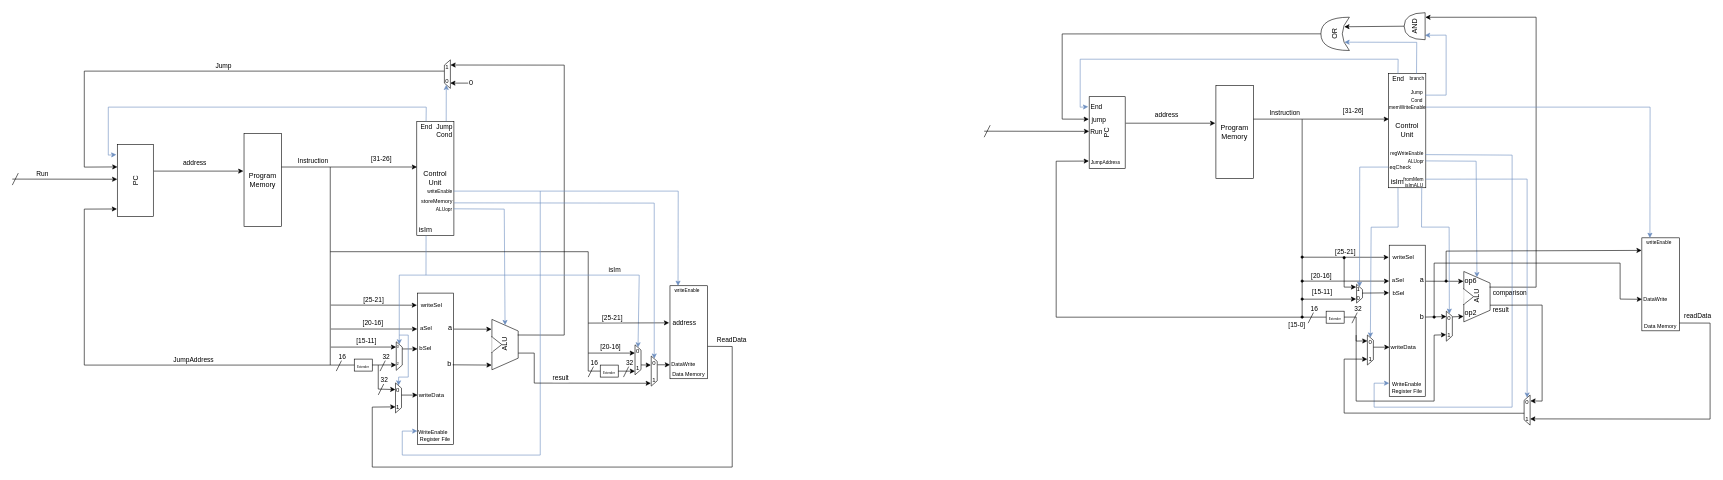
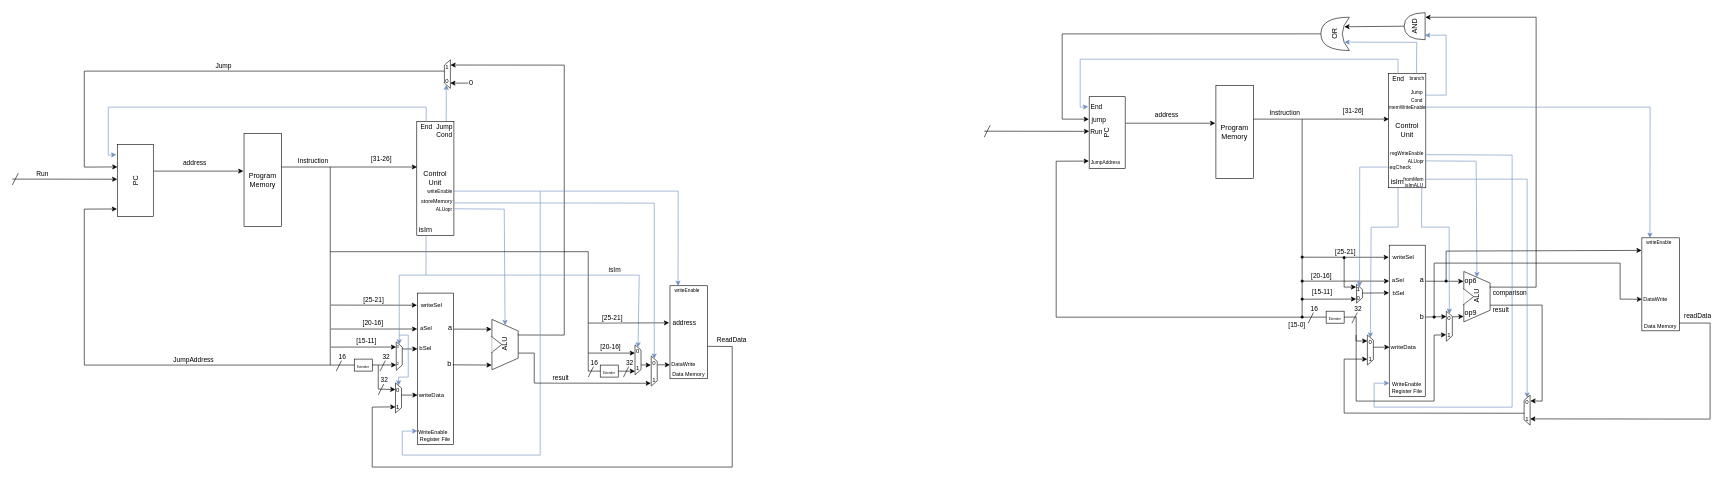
node "op2": label "op2" -> "op9"
